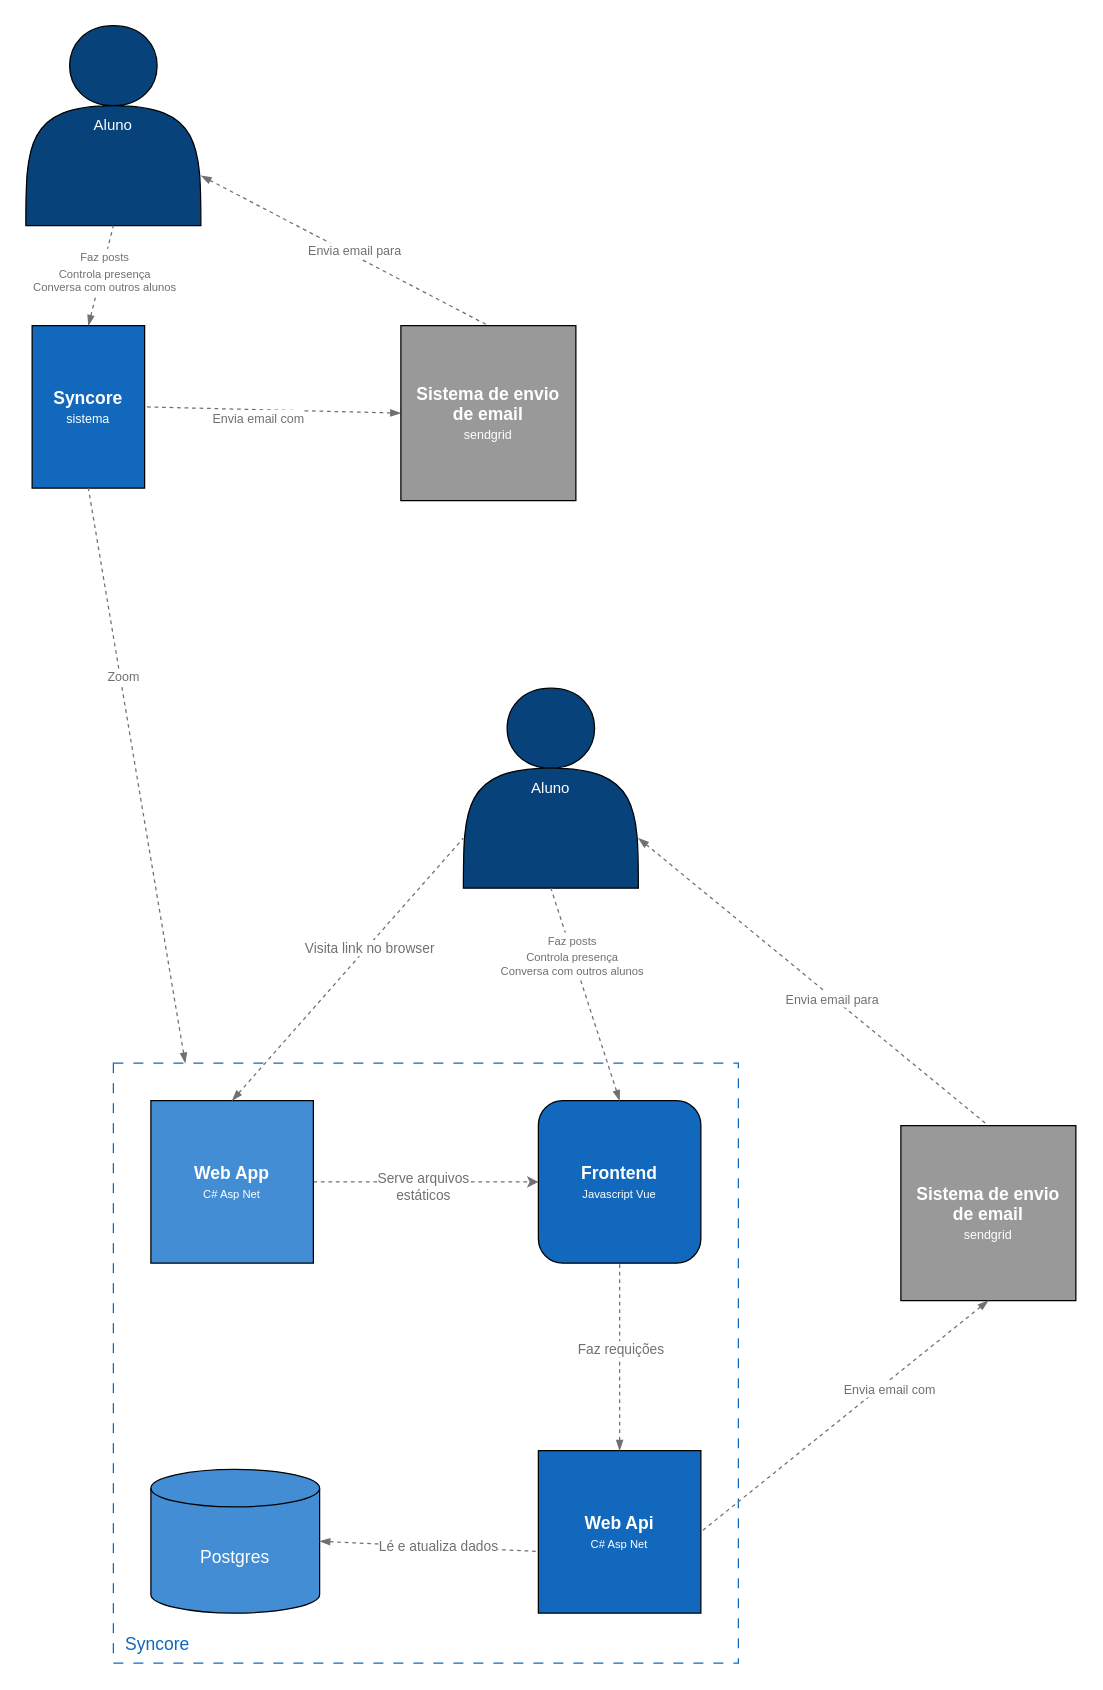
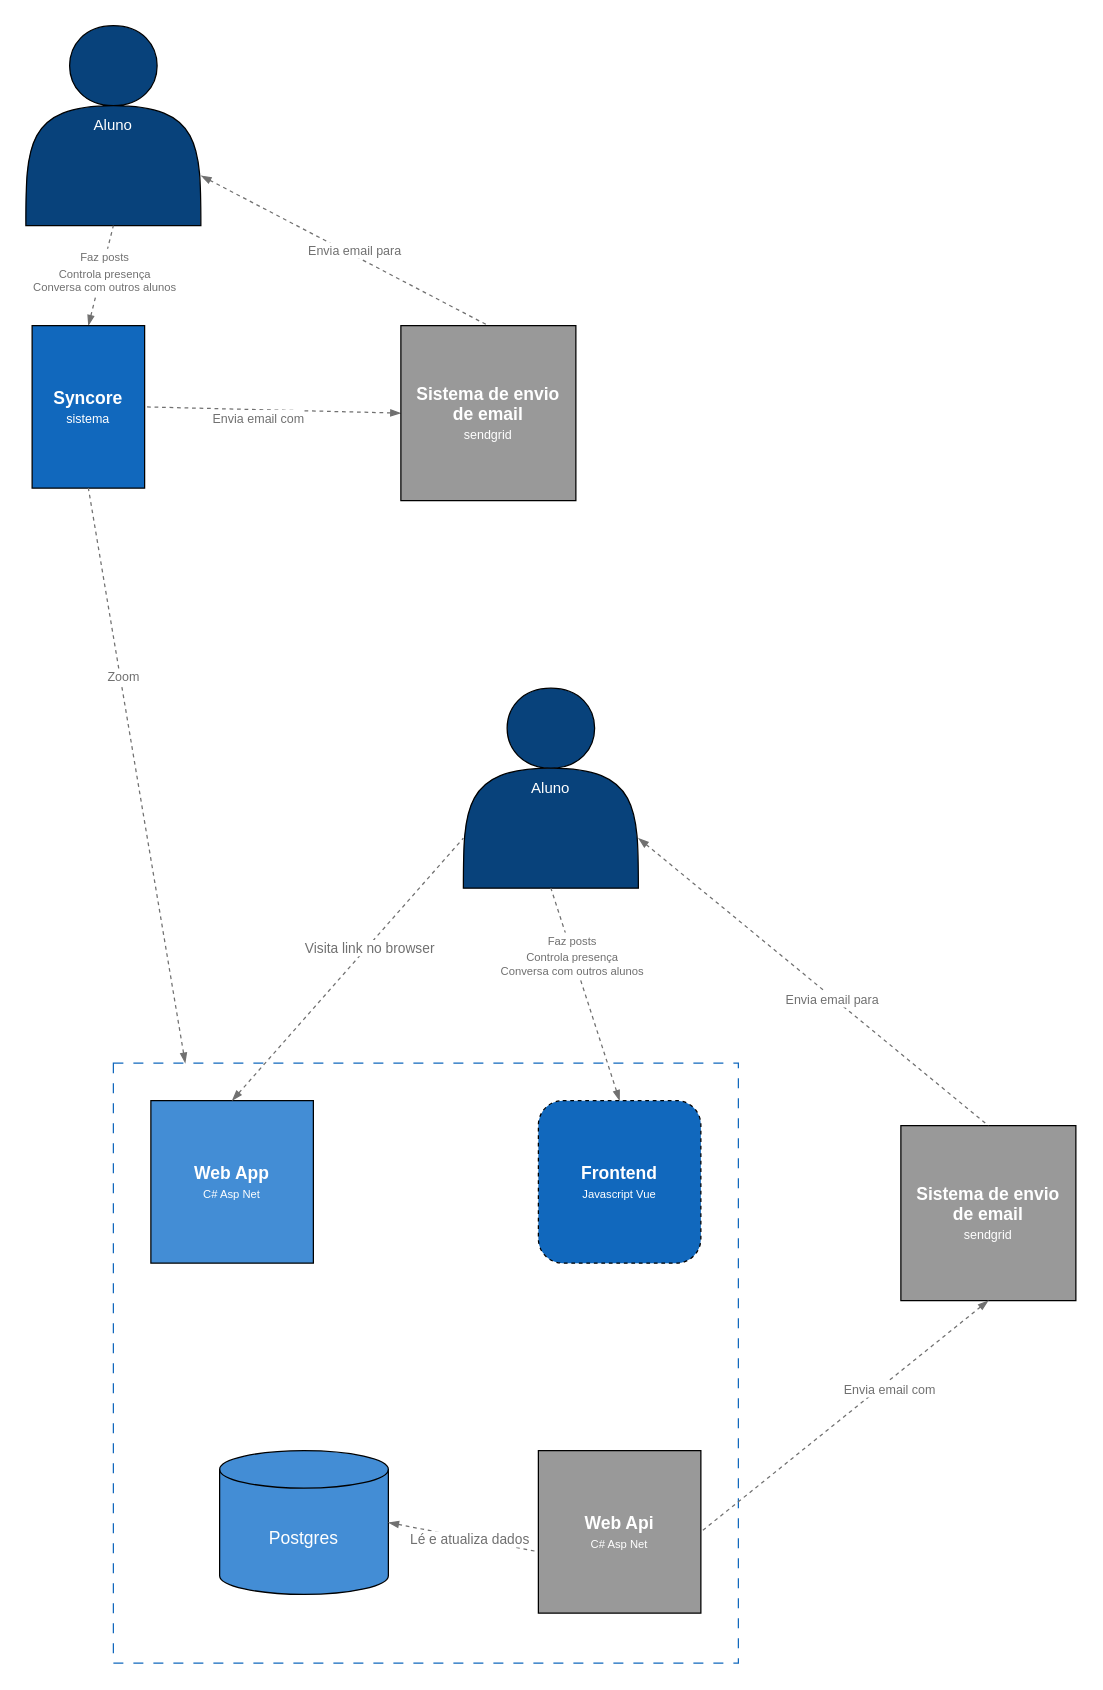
edge "Web App C# Asp Net" -> "Frontend Javascript Vue": removed, label "Serve arquivos estáticos"
node "Frontend Javascript Vue": style solid -> dashed
edge "Frontend Javascript Vue" -> "Web Api C# Asp Net": removed, label "Faz requições"
node "Web Api C# Asp Net": fillcolor #1168bd -> #999999
node "Postgres": moved (235, 1541) -> (304, 1523)
node "Syncore": removed
